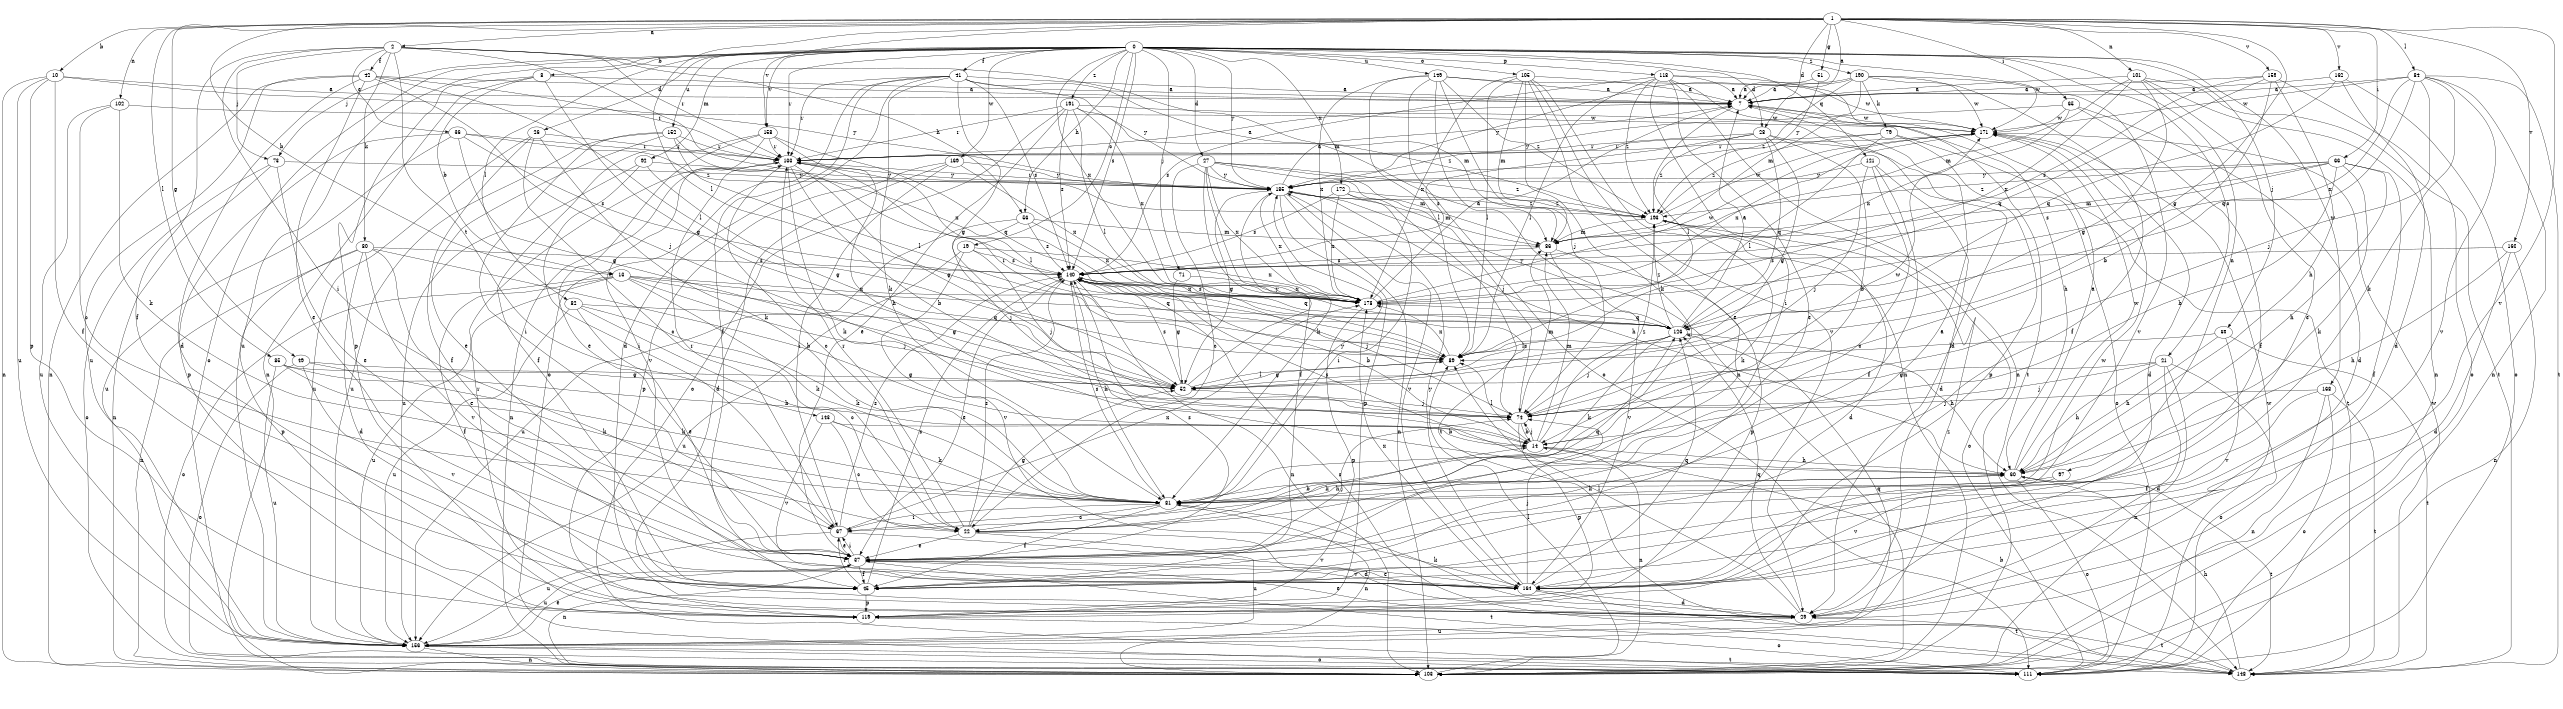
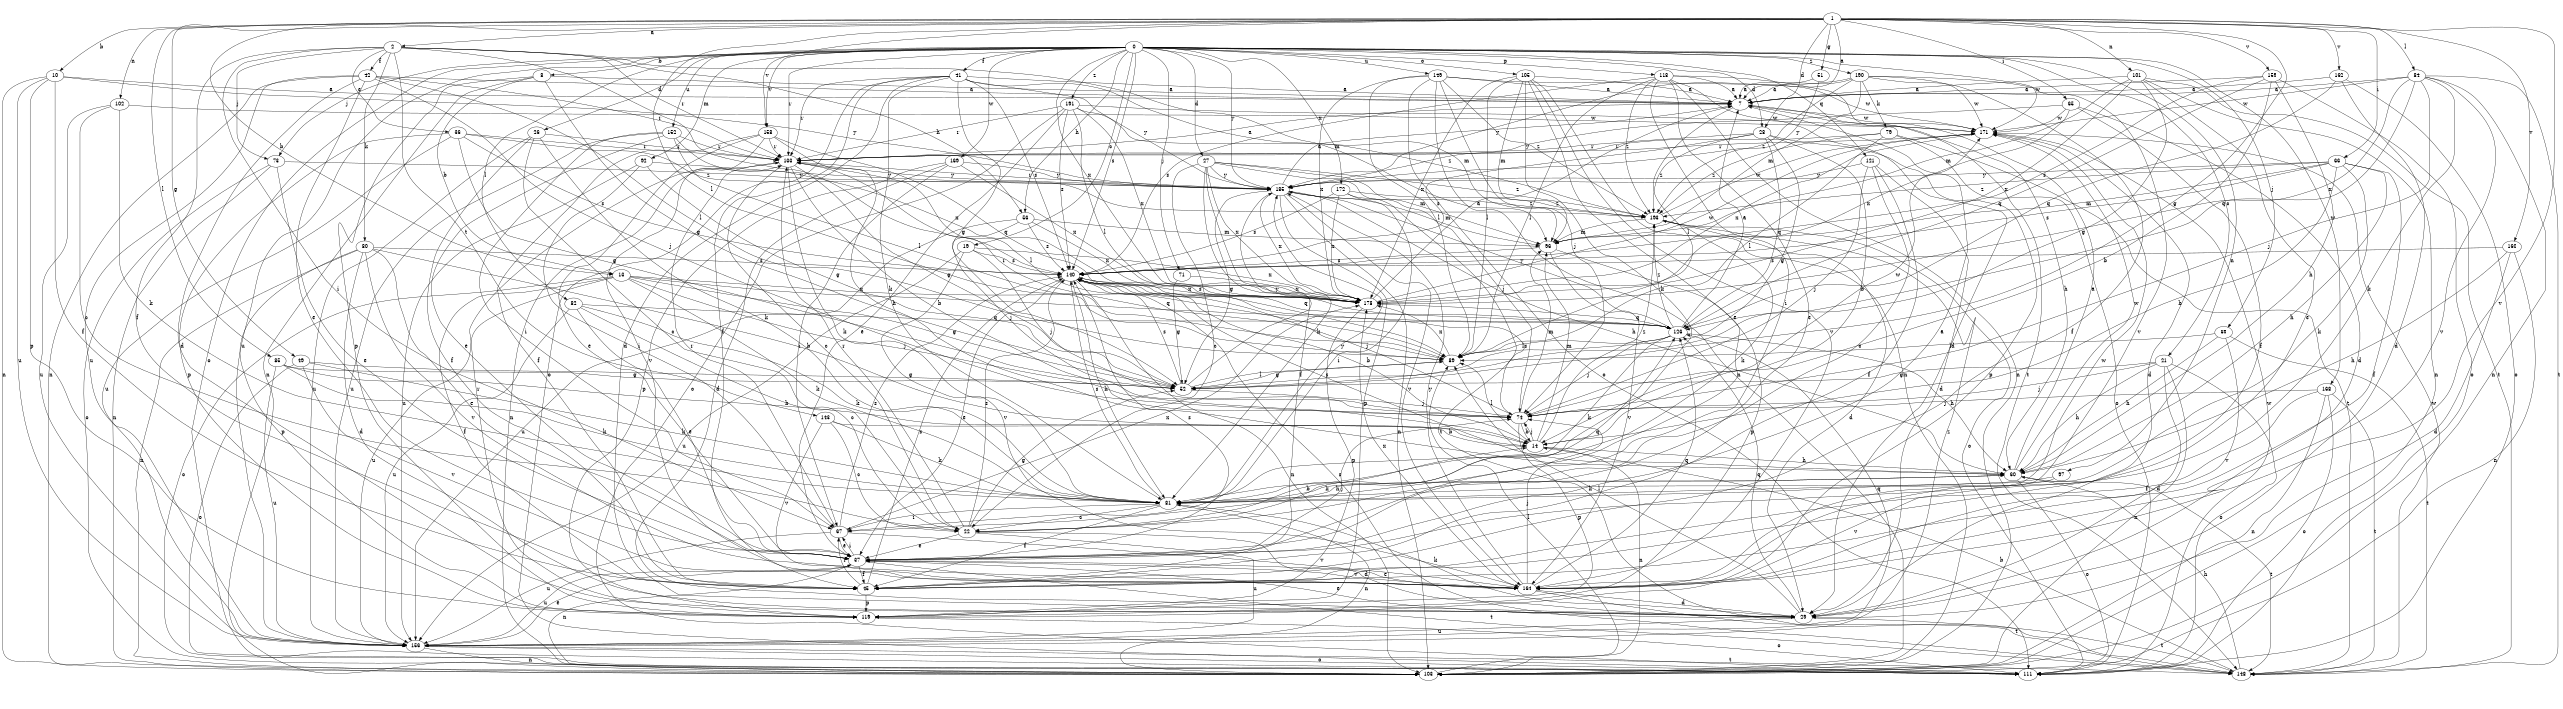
node "86": label "86" -> "96"
